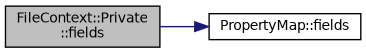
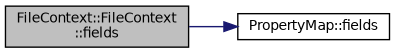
node "FileContext::Private ::fields": label "FileContext::Private ::fields" -> "FileContext::FileContext ::fields"
